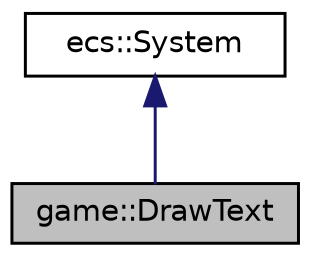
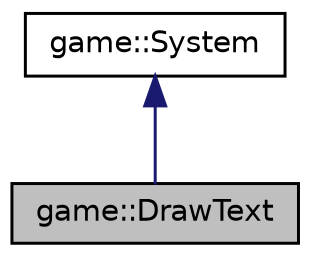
node "ecs::System": label "ecs::System" -> "game::System"
